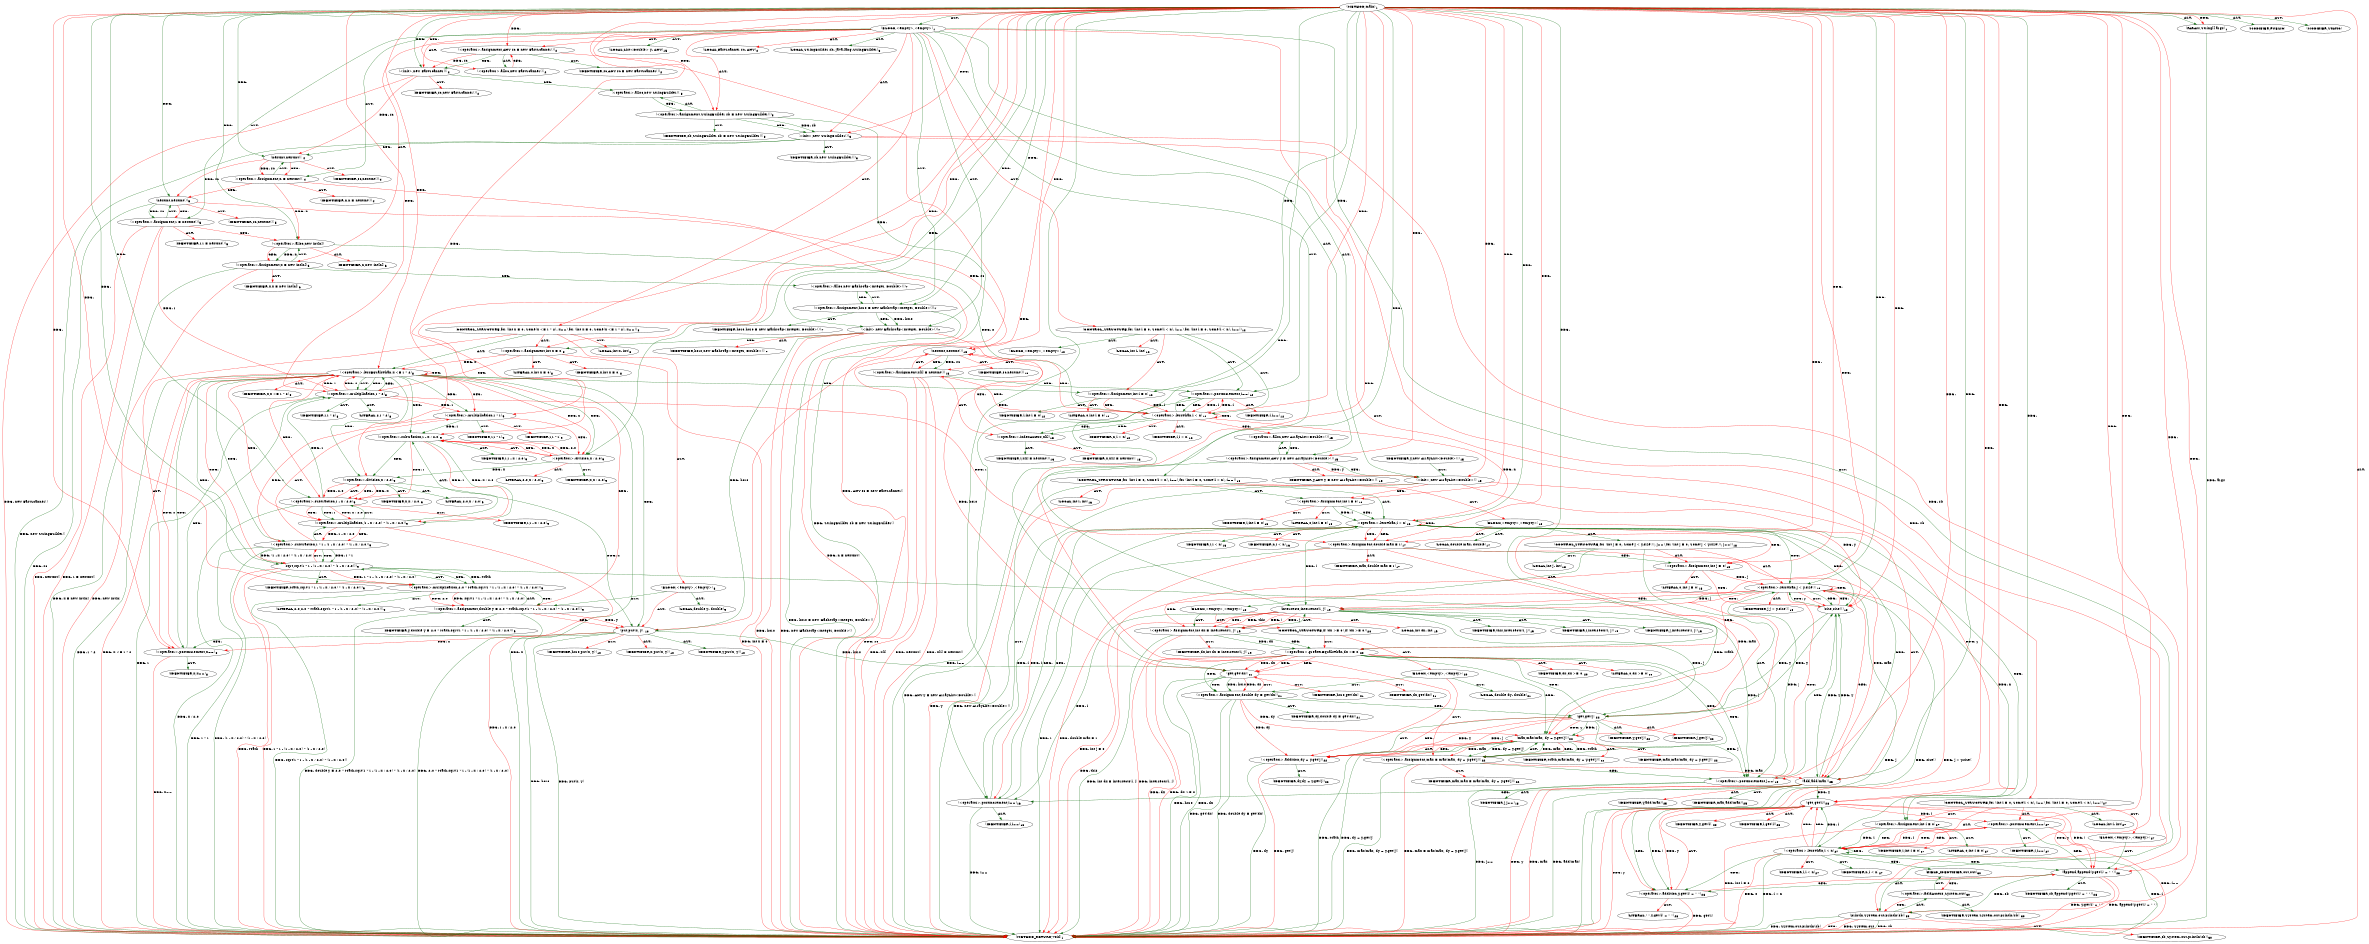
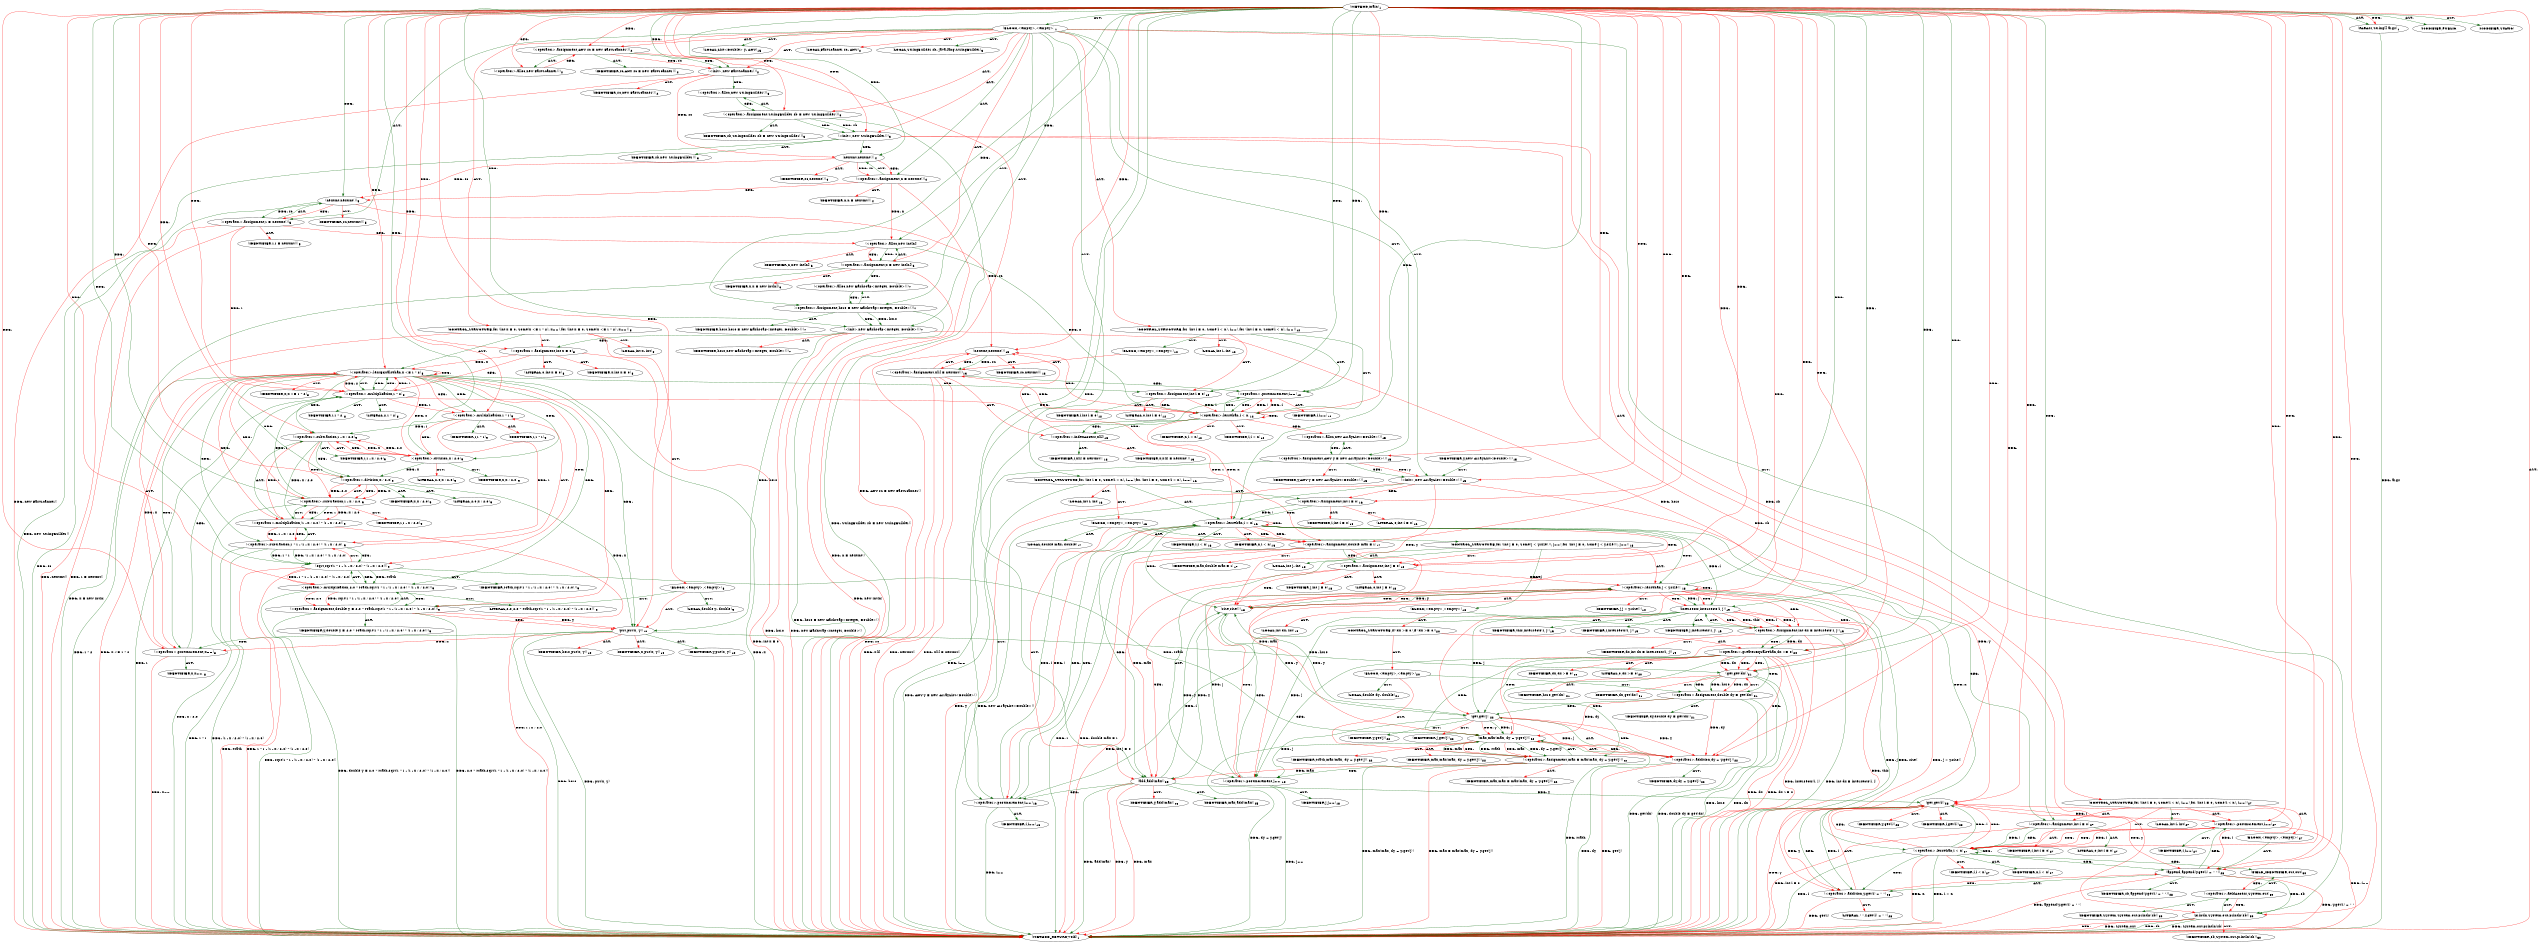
node "(IDENTIFIER,j,int j = 0)": added
edge "(<operator>.greaterEqualsThan,dx >= 0)" -> "(<operator>.addition,dy + y.get(j))": added, label "CDG:"
